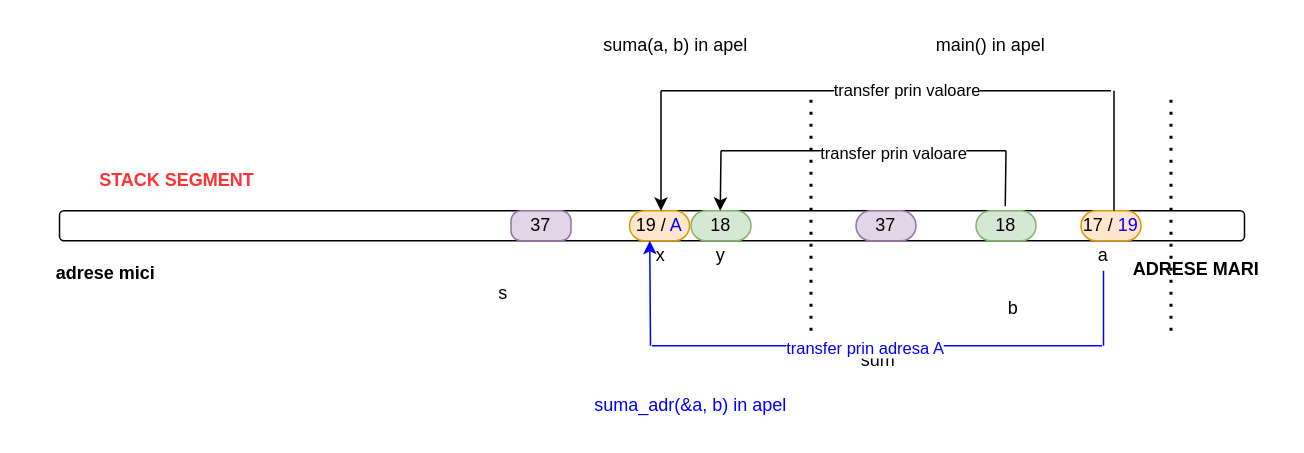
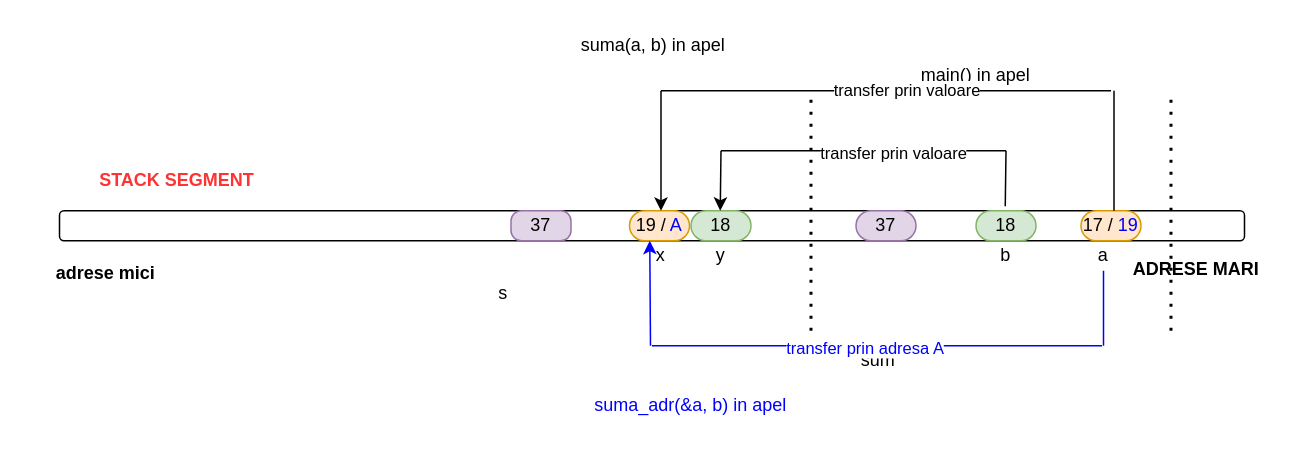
node "suma(a, b) in apel": moved (676, 46) -> (653, 46)
node "main() in apel": moved (991, 46) -> (976, 76)
node "b": moved (1013, 308) -> (1006, 256)
